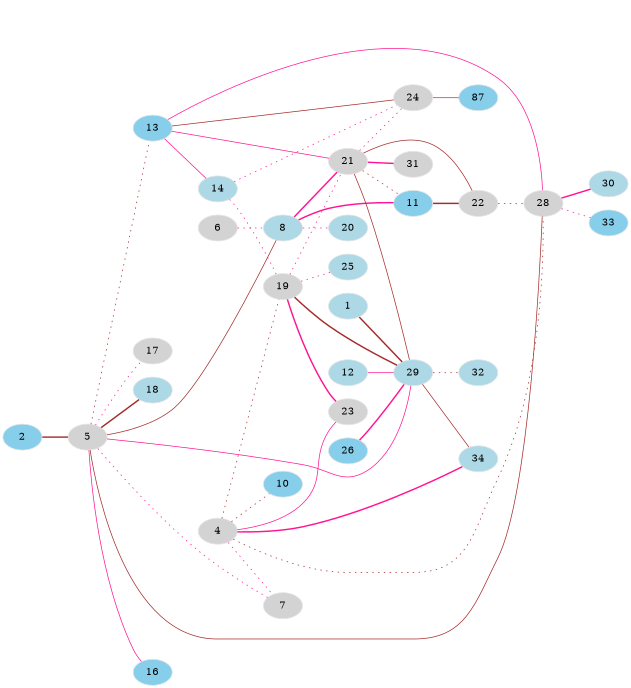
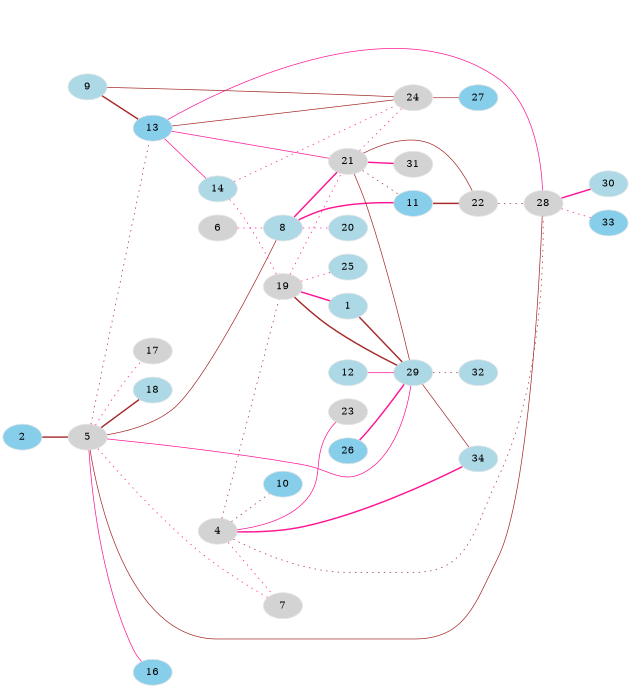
node "9": added
node "87": label "87" -> "27"
edge "19" -- "23": now "19" -- "1"
